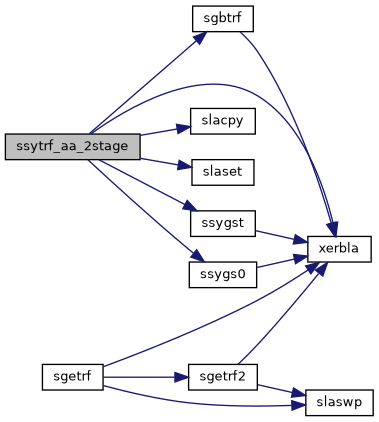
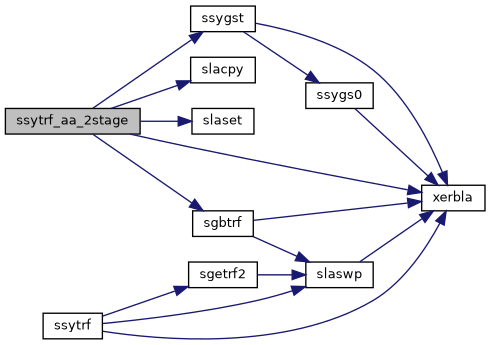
edge "ssytrf_aa_2stage" -> "ssygs0": now "ssygst" -> "ssygs0"
edge "sgbtrf" -> "slaswp": added
edge "sgetrf2" -> "xerbla": now "slaswp" -> "xerbla"
node "sgetrf": label "sgetrf" -> "ssytrf"
